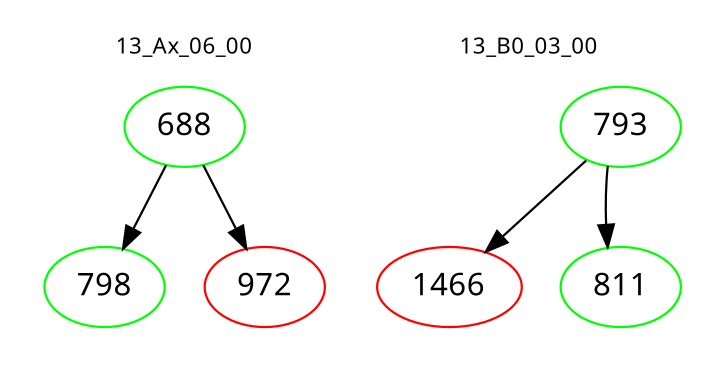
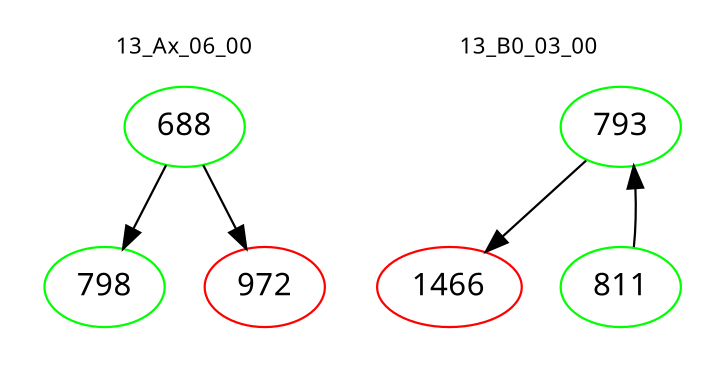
edge "793" -> "811": reversed
